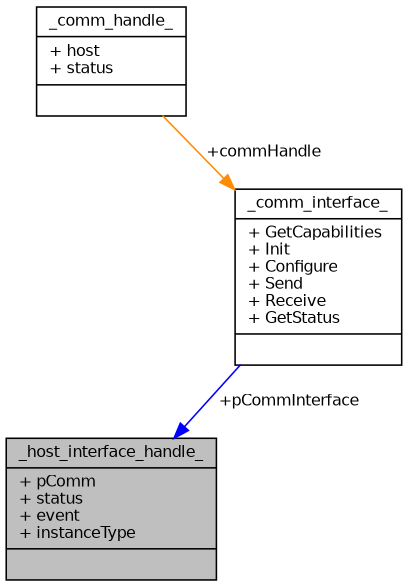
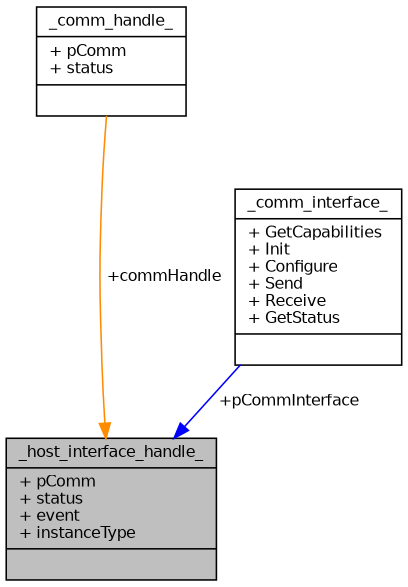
node "_comm_handle_": text "+ host" -> "+ pComm"
edge "_comm_handle_" -> "_comm_interface_": now "_comm_handle_" -> "_host_interface_handle_"
